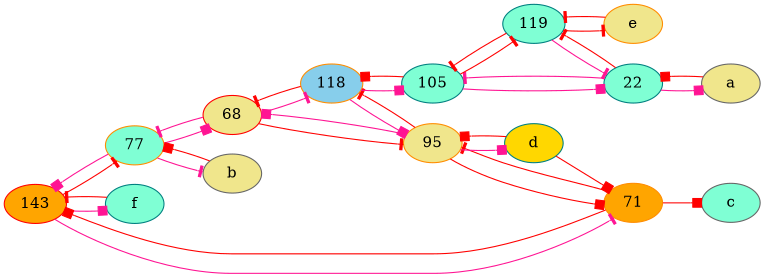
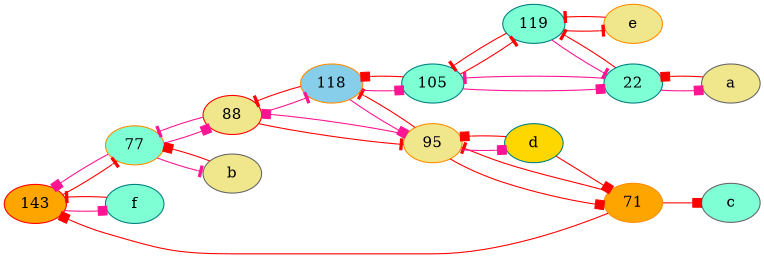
node "68": label "68" -> "88"
edge "143" -> "71": removed
